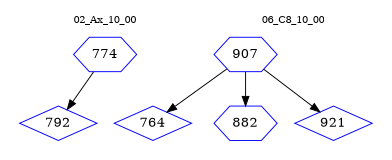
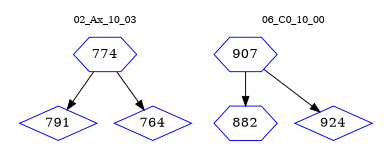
cluster "02_Ax_10_00": label "02_Ax_10_00" -> "02_Ax_10_03"
cluster "06_C8_10_00": label "06_C8_10_00" -> "06_C0_10_00"
edge "907" -> "764": now "774" -> "764"
node "792": label "792" -> "791"
node "921": label "921" -> "924"
